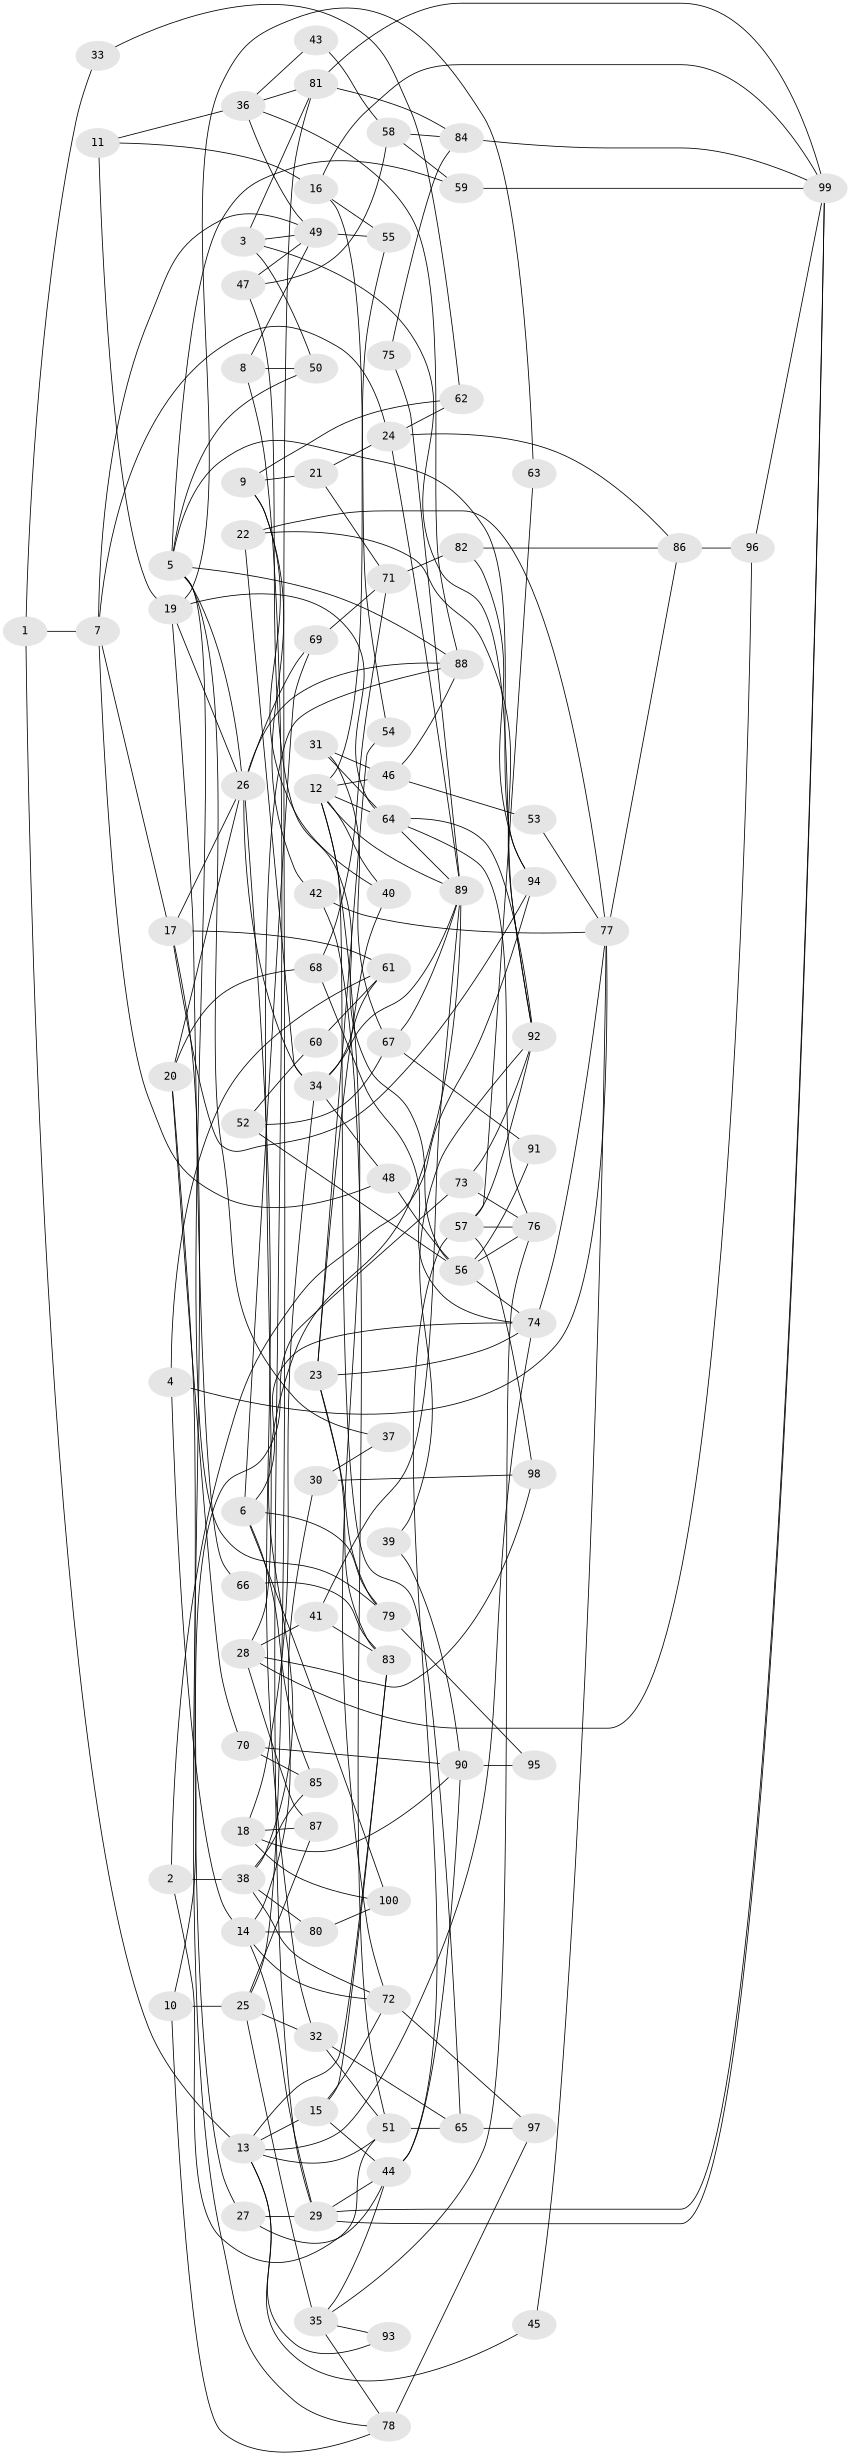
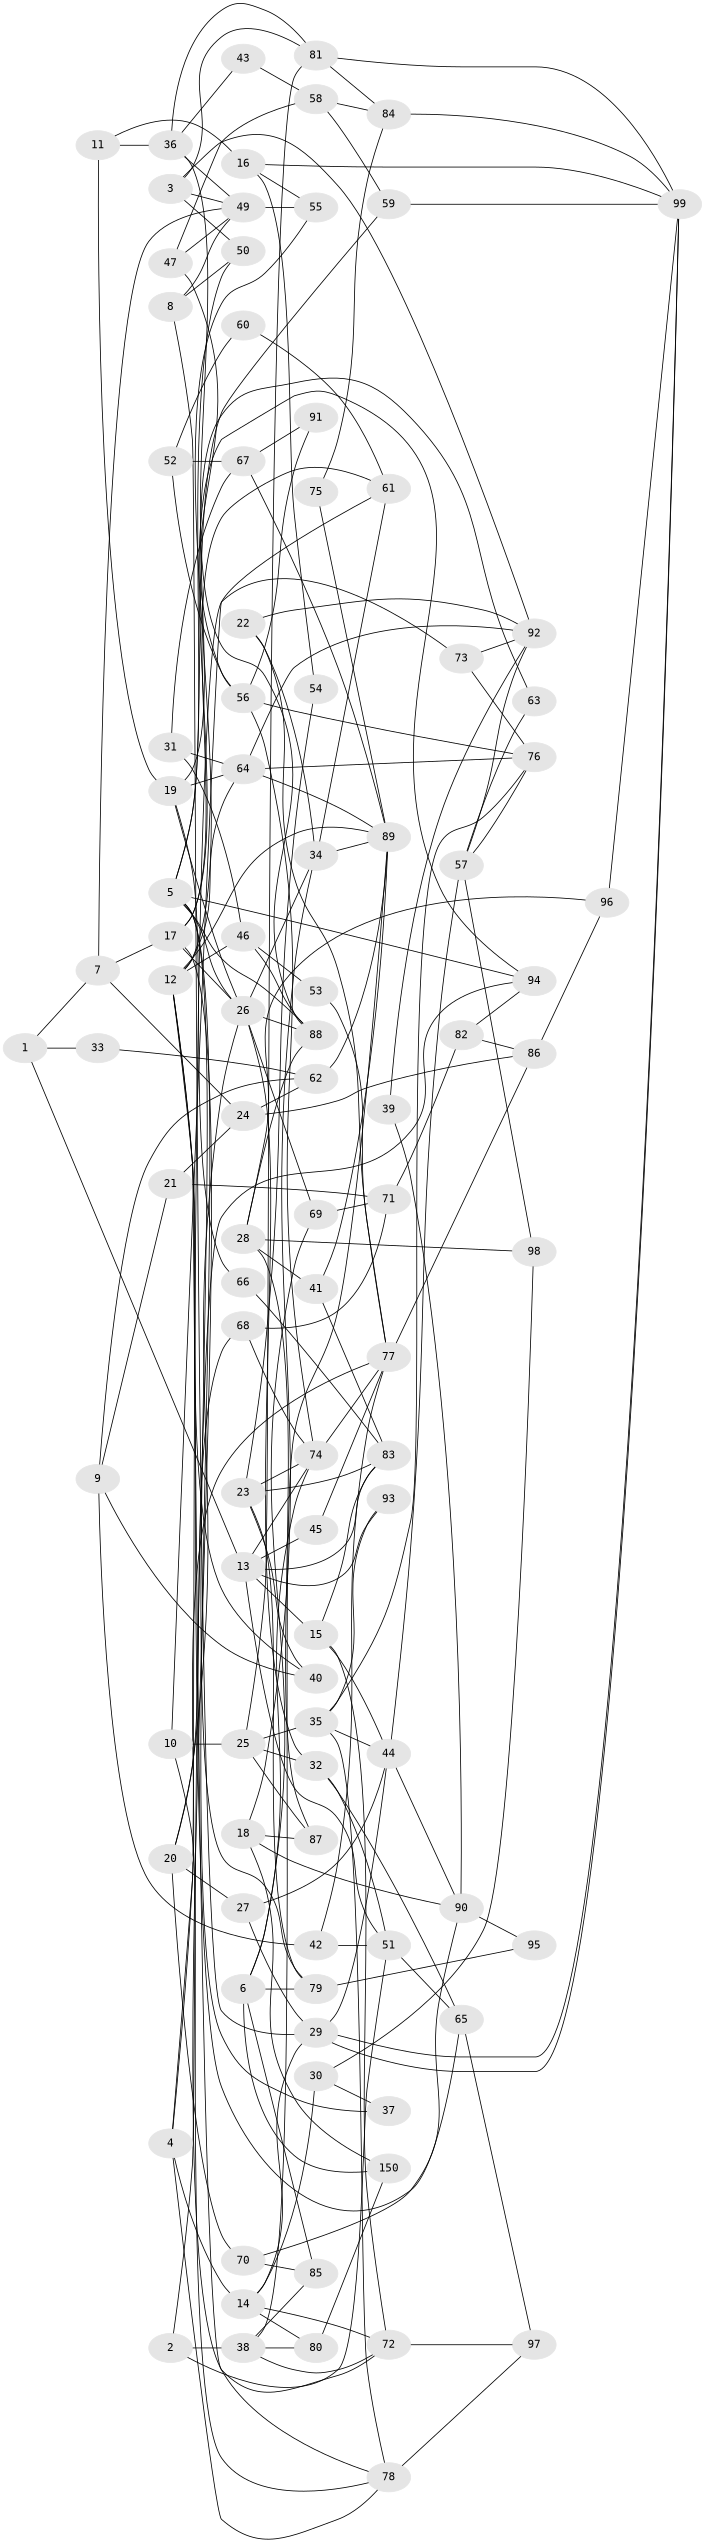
edge "24" -- "89": now "62" -- "89"
node "48": removed
node "100": label "100" -> "150"
edge "4" -- "78": added
